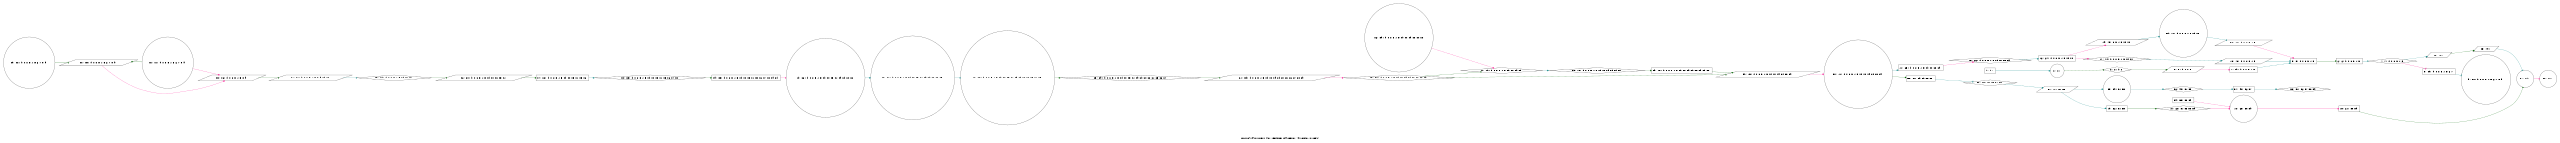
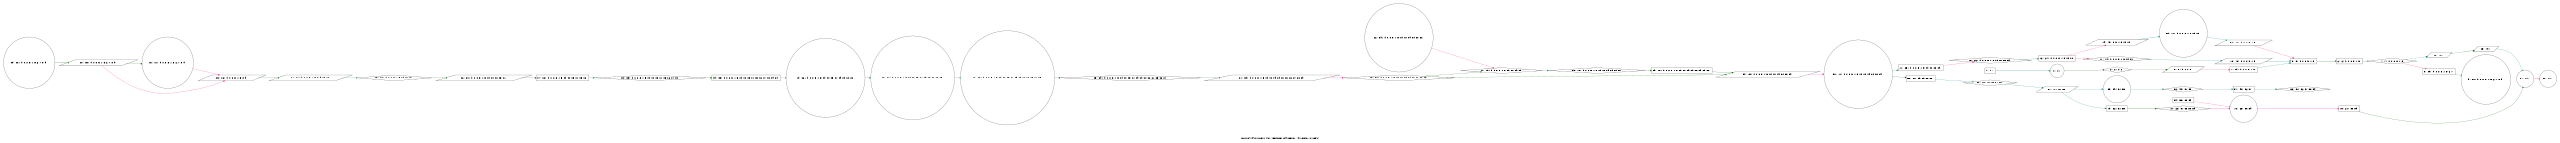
node "26, 39: 0 1 2 3 4 5 10 11 19 22 21 22": label "26, 39: 0 1 2 3 4 5 10 11 19 22 21 22" -> "26, 39: 0 1 2 3 4 5 10 11 19 20 21 22"
edge "12, 14: 0 1 2 3 4 5 6 7 8 9" -> "11, 13: 0 1 2 3 4 5 6 7 8 9": reversed
